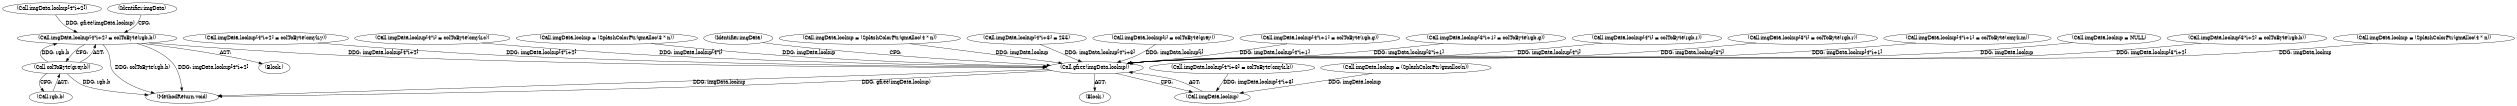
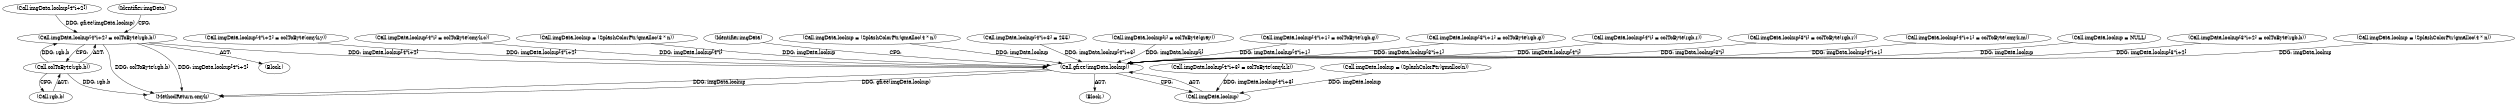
node "(Call,colToByte(gray.b))": label "(Call,colToByte(gray.b))" -> "(Call,colToByte(rgb.b))"
node "(MethodReturn,void)": label "(MethodReturn,void)" -> "(MethodReturn,cmyk)"
